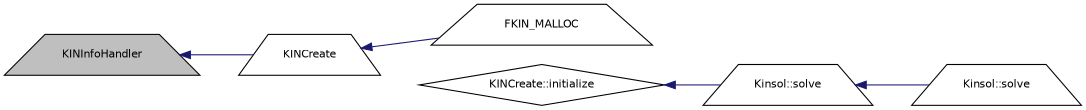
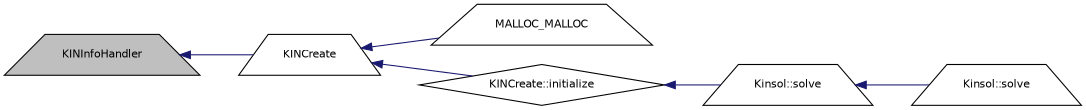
node "FKIN_MALLOC": label "FKIN_MALLOC" -> "MALLOC_MALLOC"
edge "KINCreate::initialize" -> "KINCreate": added
